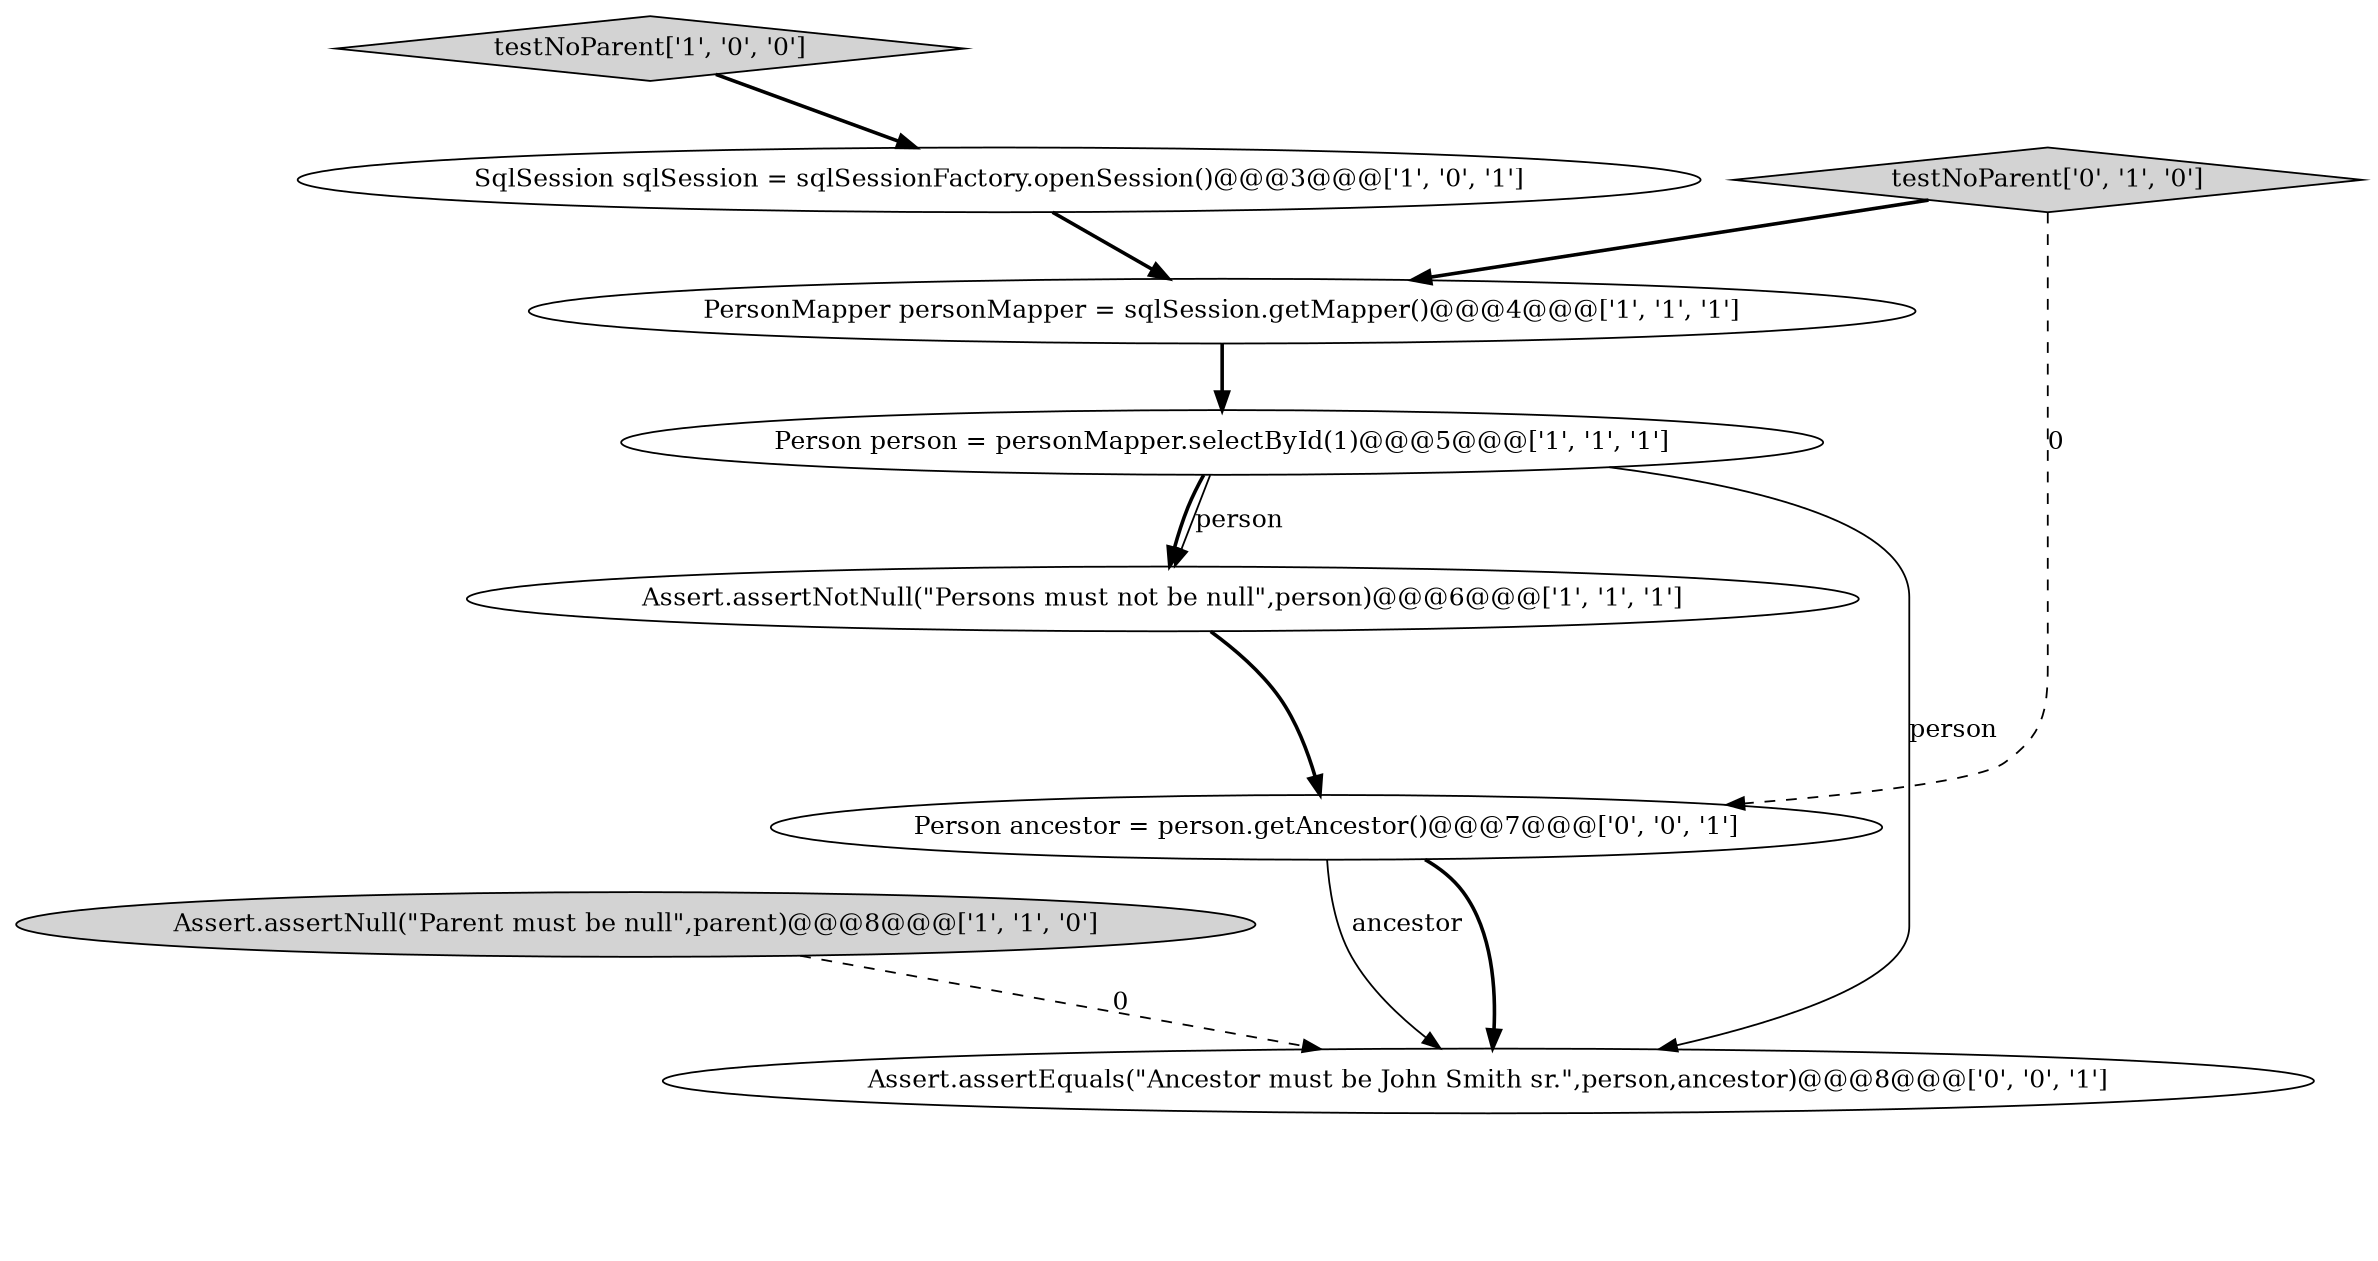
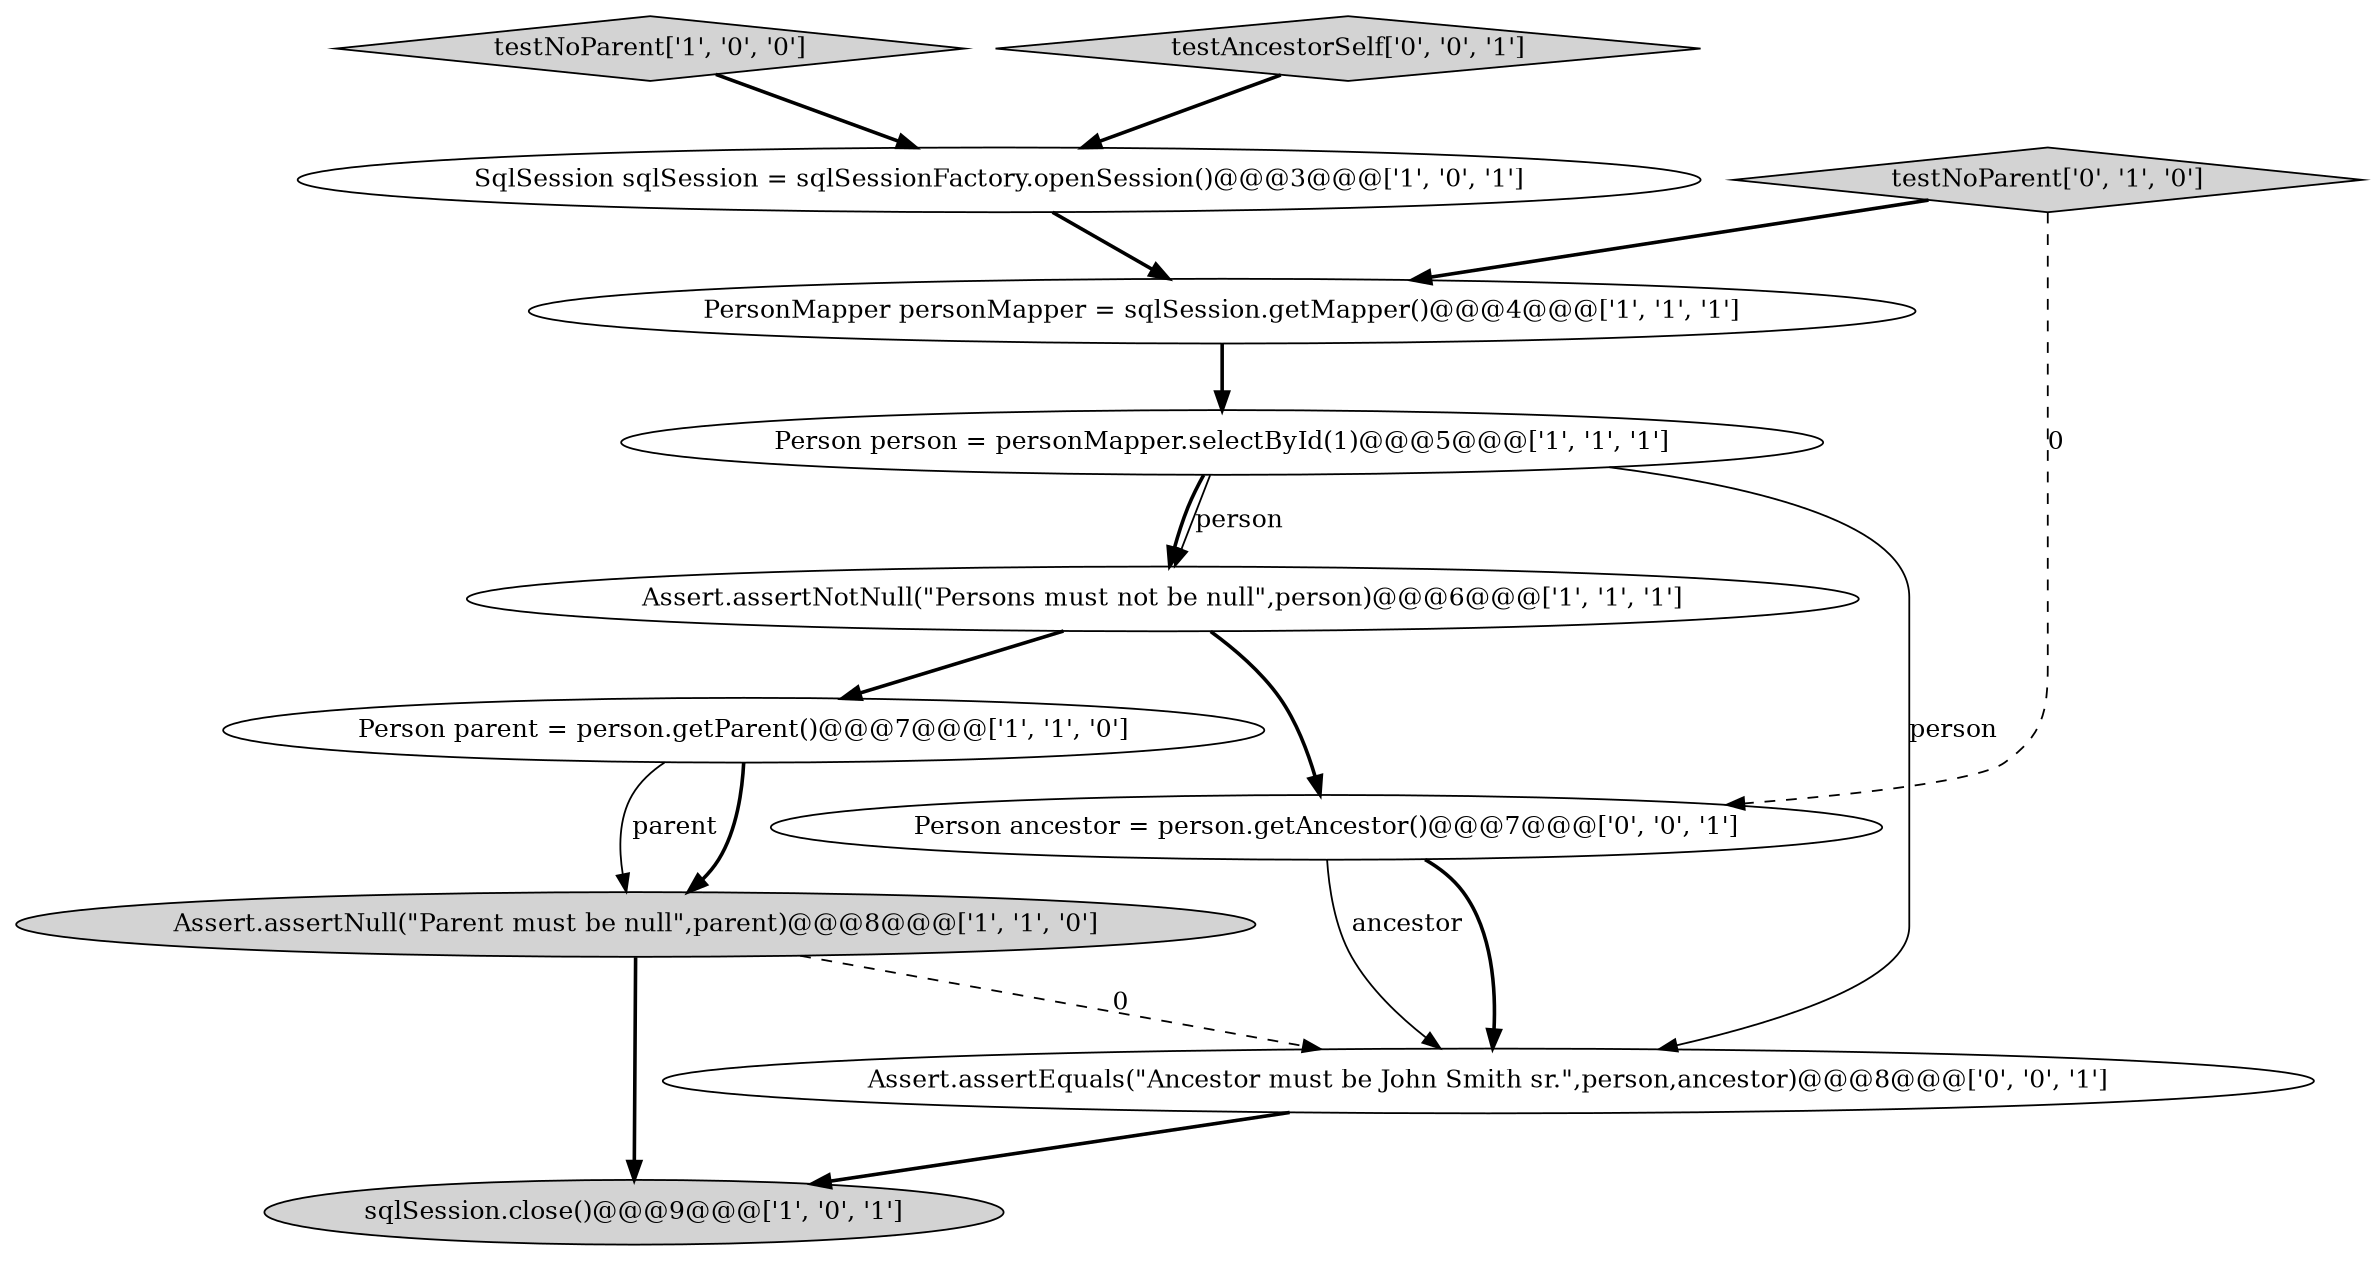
node "testAncestorSelf['0', '0', '1']": added
node "Person parent = person.getParent()@@@7@@@['1', '1', '0']": added
node "sqlSession.close()@@@9@@@['1', '0', '1']": added
